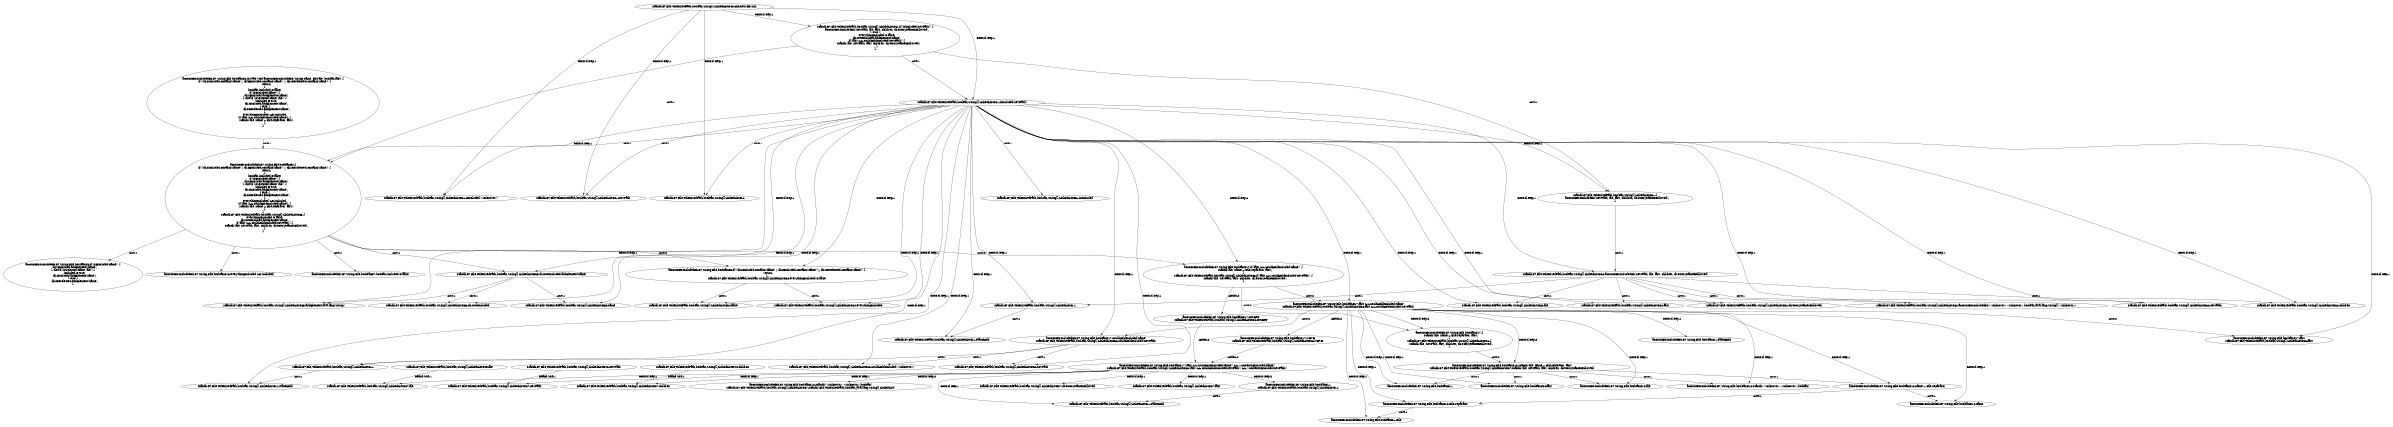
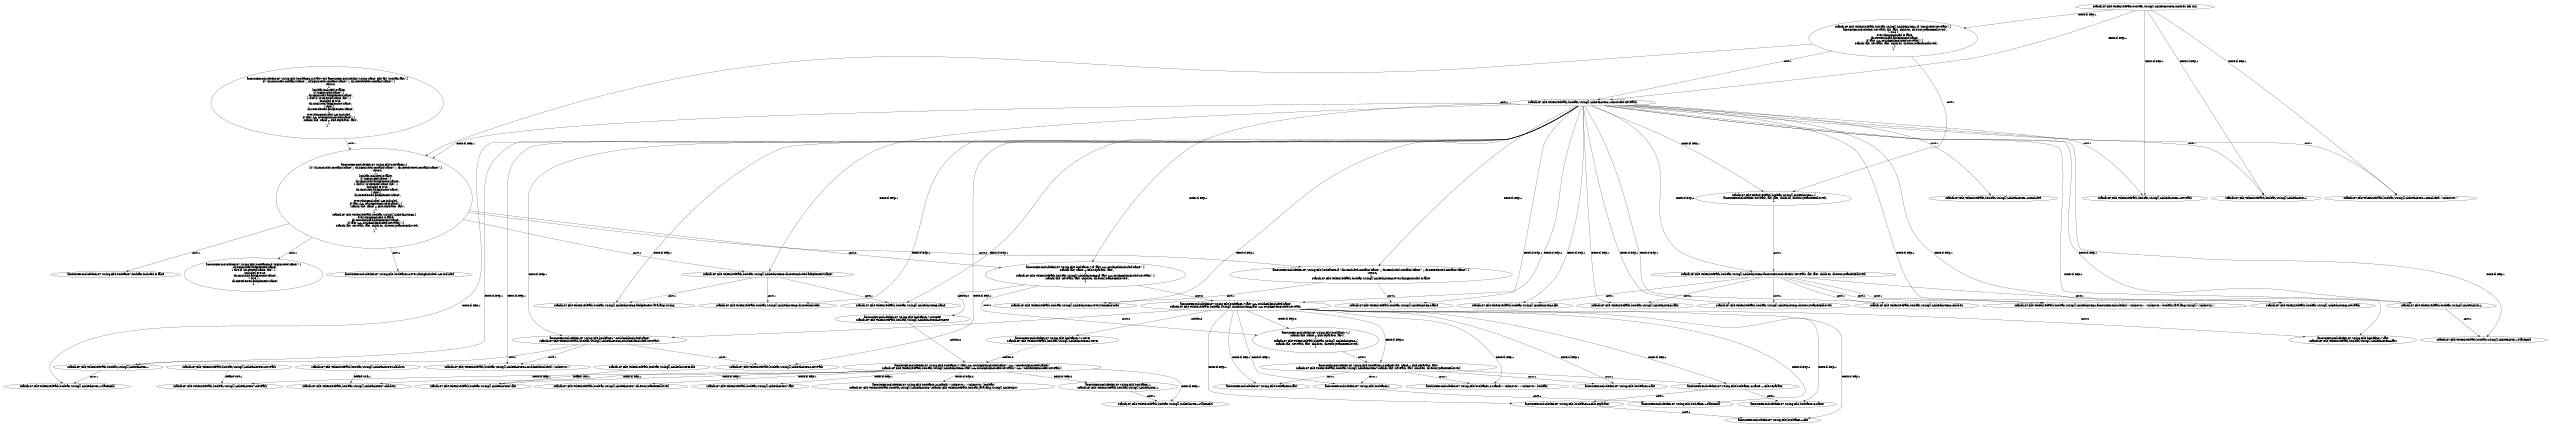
edge "accountForIncludedDir#?,String,File,boolean#-1:" -> "accountForIncludedDir#?,String,File,boolean#-1:PlaceHold": added, label "AST:1"
